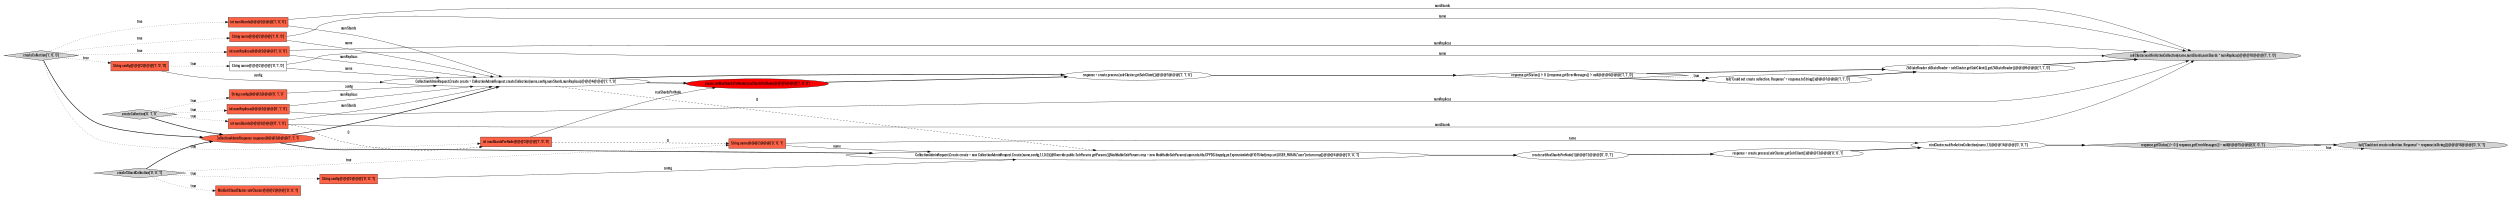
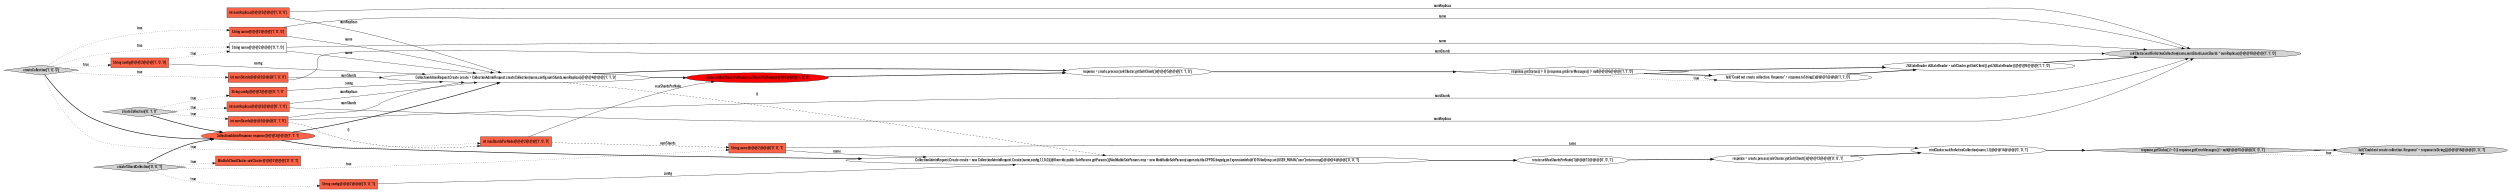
edge "createCollection['1', '0', '0']" -> "int numReplicas@@@2@@@['1', '0', '0']": now "createCollection['1', '0', '0']" -> "String name@@@2@@@['0', '1', '0']"
edge "int maxShardsPerNode@@@2@@@['1', '0', '0']" -> "String name@@@2@@@['0', '0', '1']": label "0" -> "numShards"
